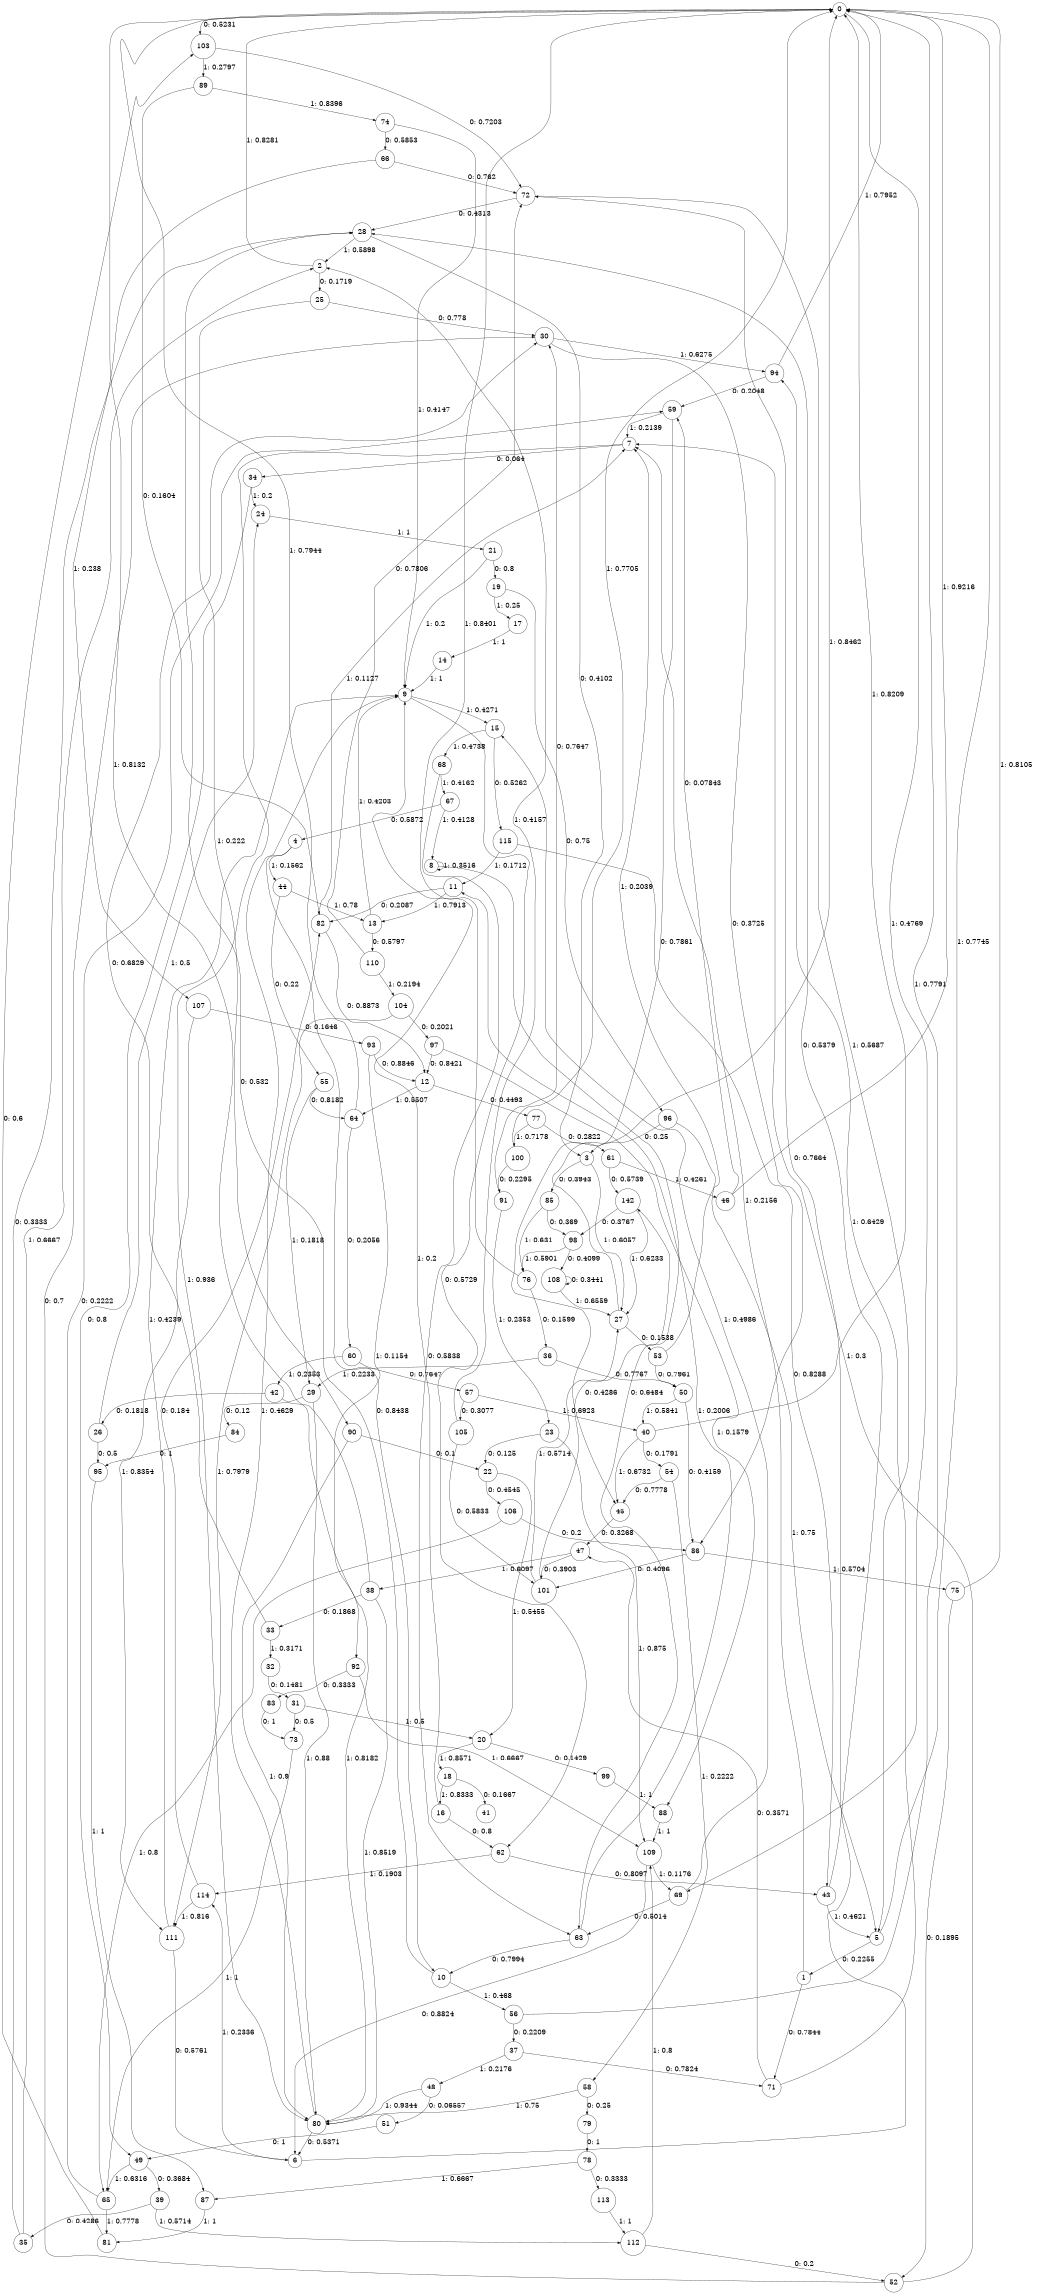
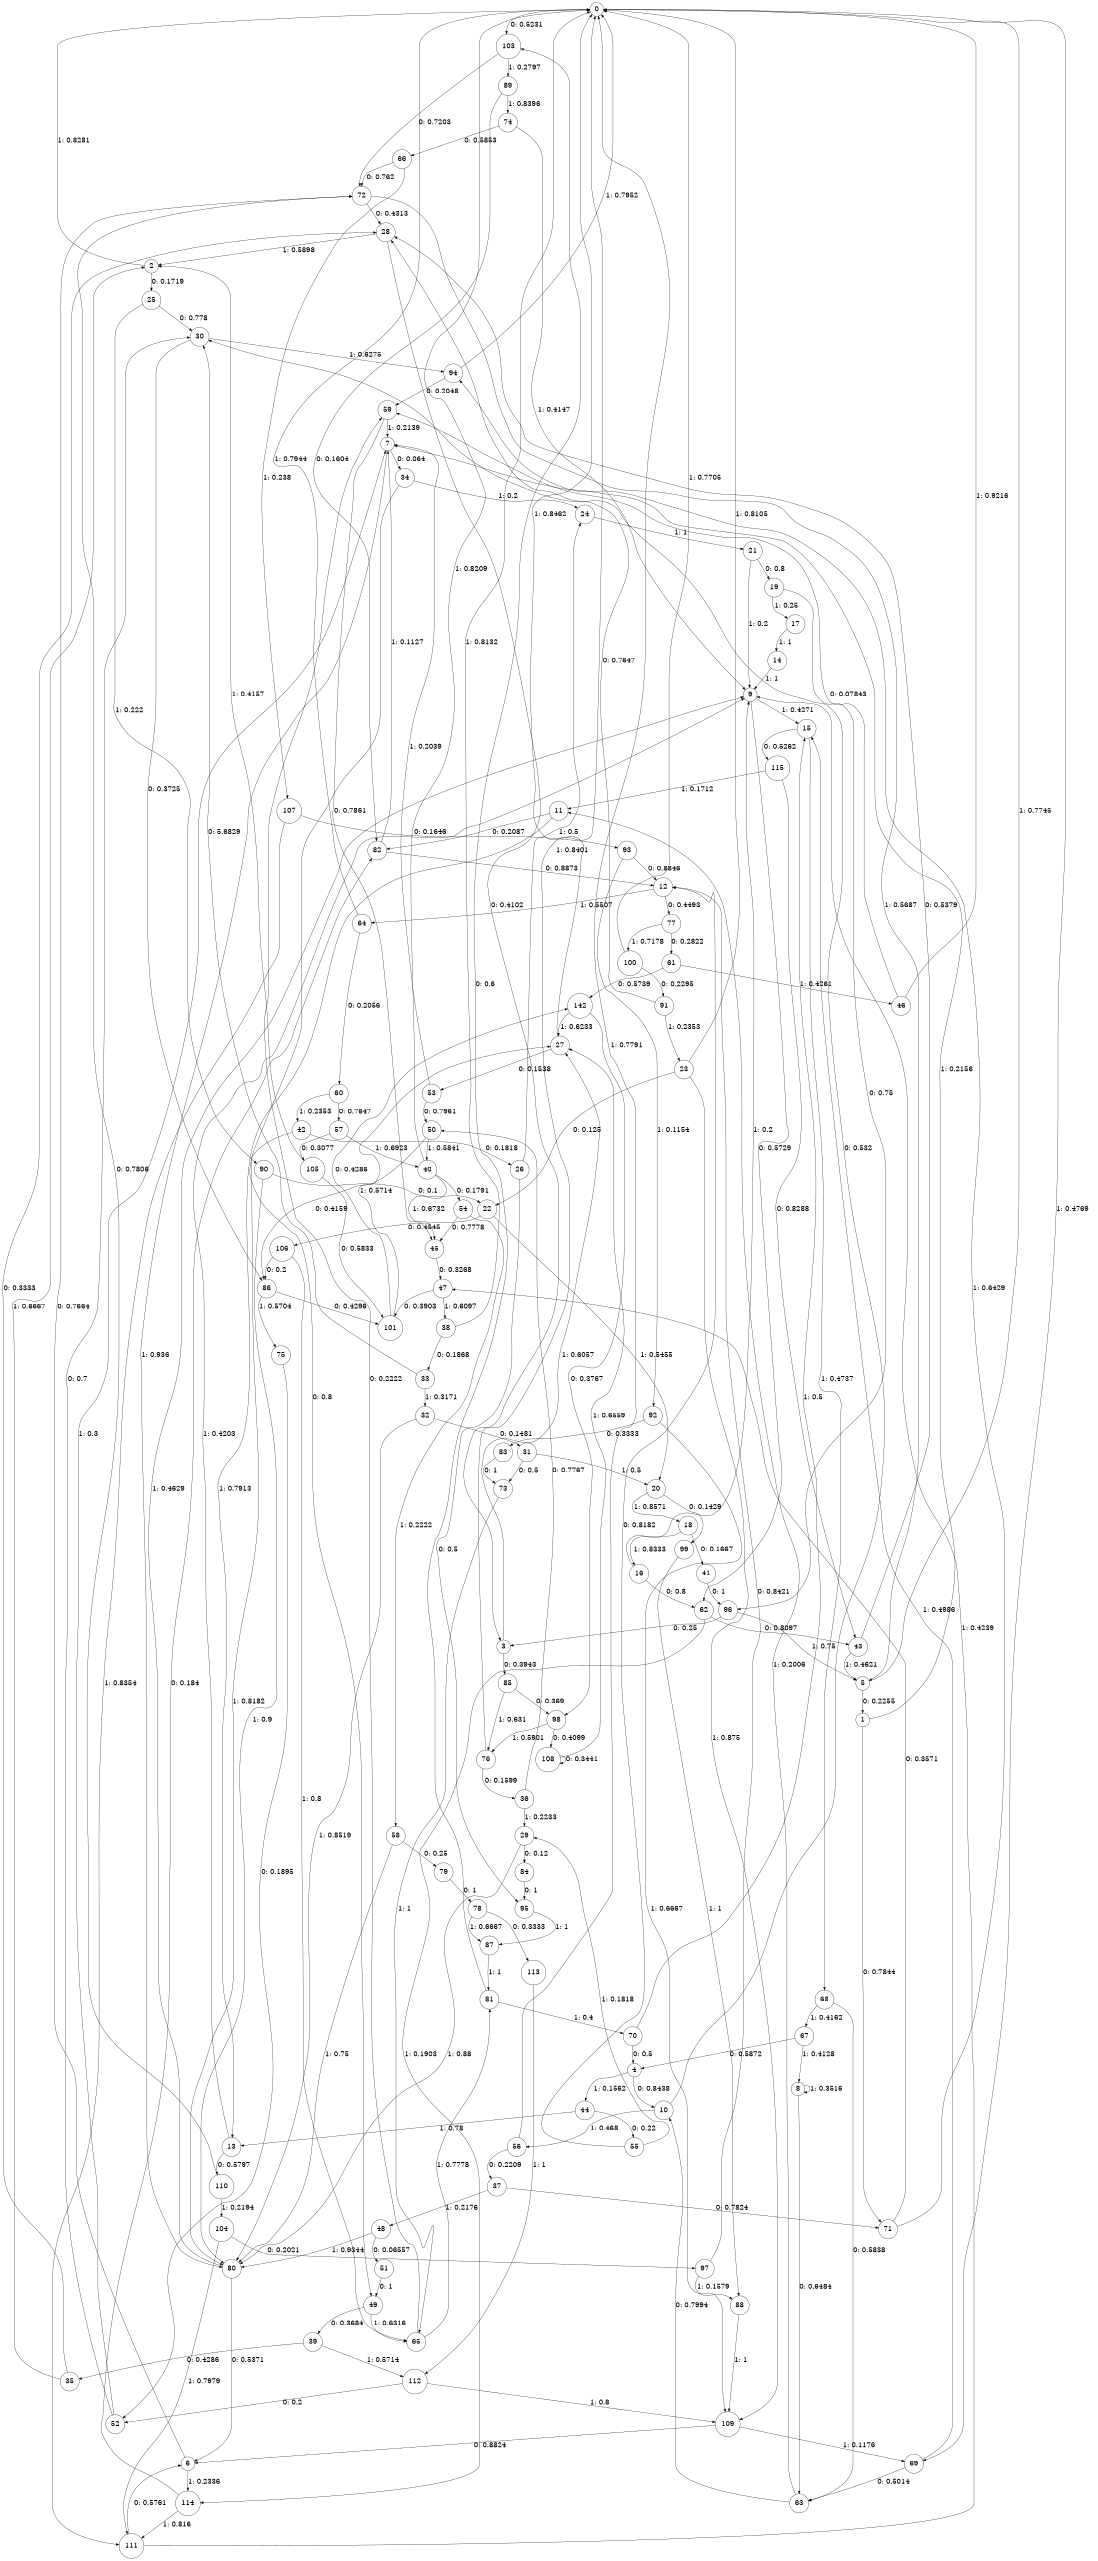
edge "75" -> "0": now "23" -> "0"
edge "15" -> "68": label "1: 0.4738   " -> "1: 0.4737   "
edge "33" -> "30": label "0: 0.6829   " -> "0: 5.6829   "
edge "55" -> "64": now "55" -> "12"
edge "86" -> "101": label "0: 0.4096   " -> "0: 0.4296   "
edge "41" -> "96": added, label "0: 1"
edge "38" -> "80": now "32" -> "80"
node "70": added
